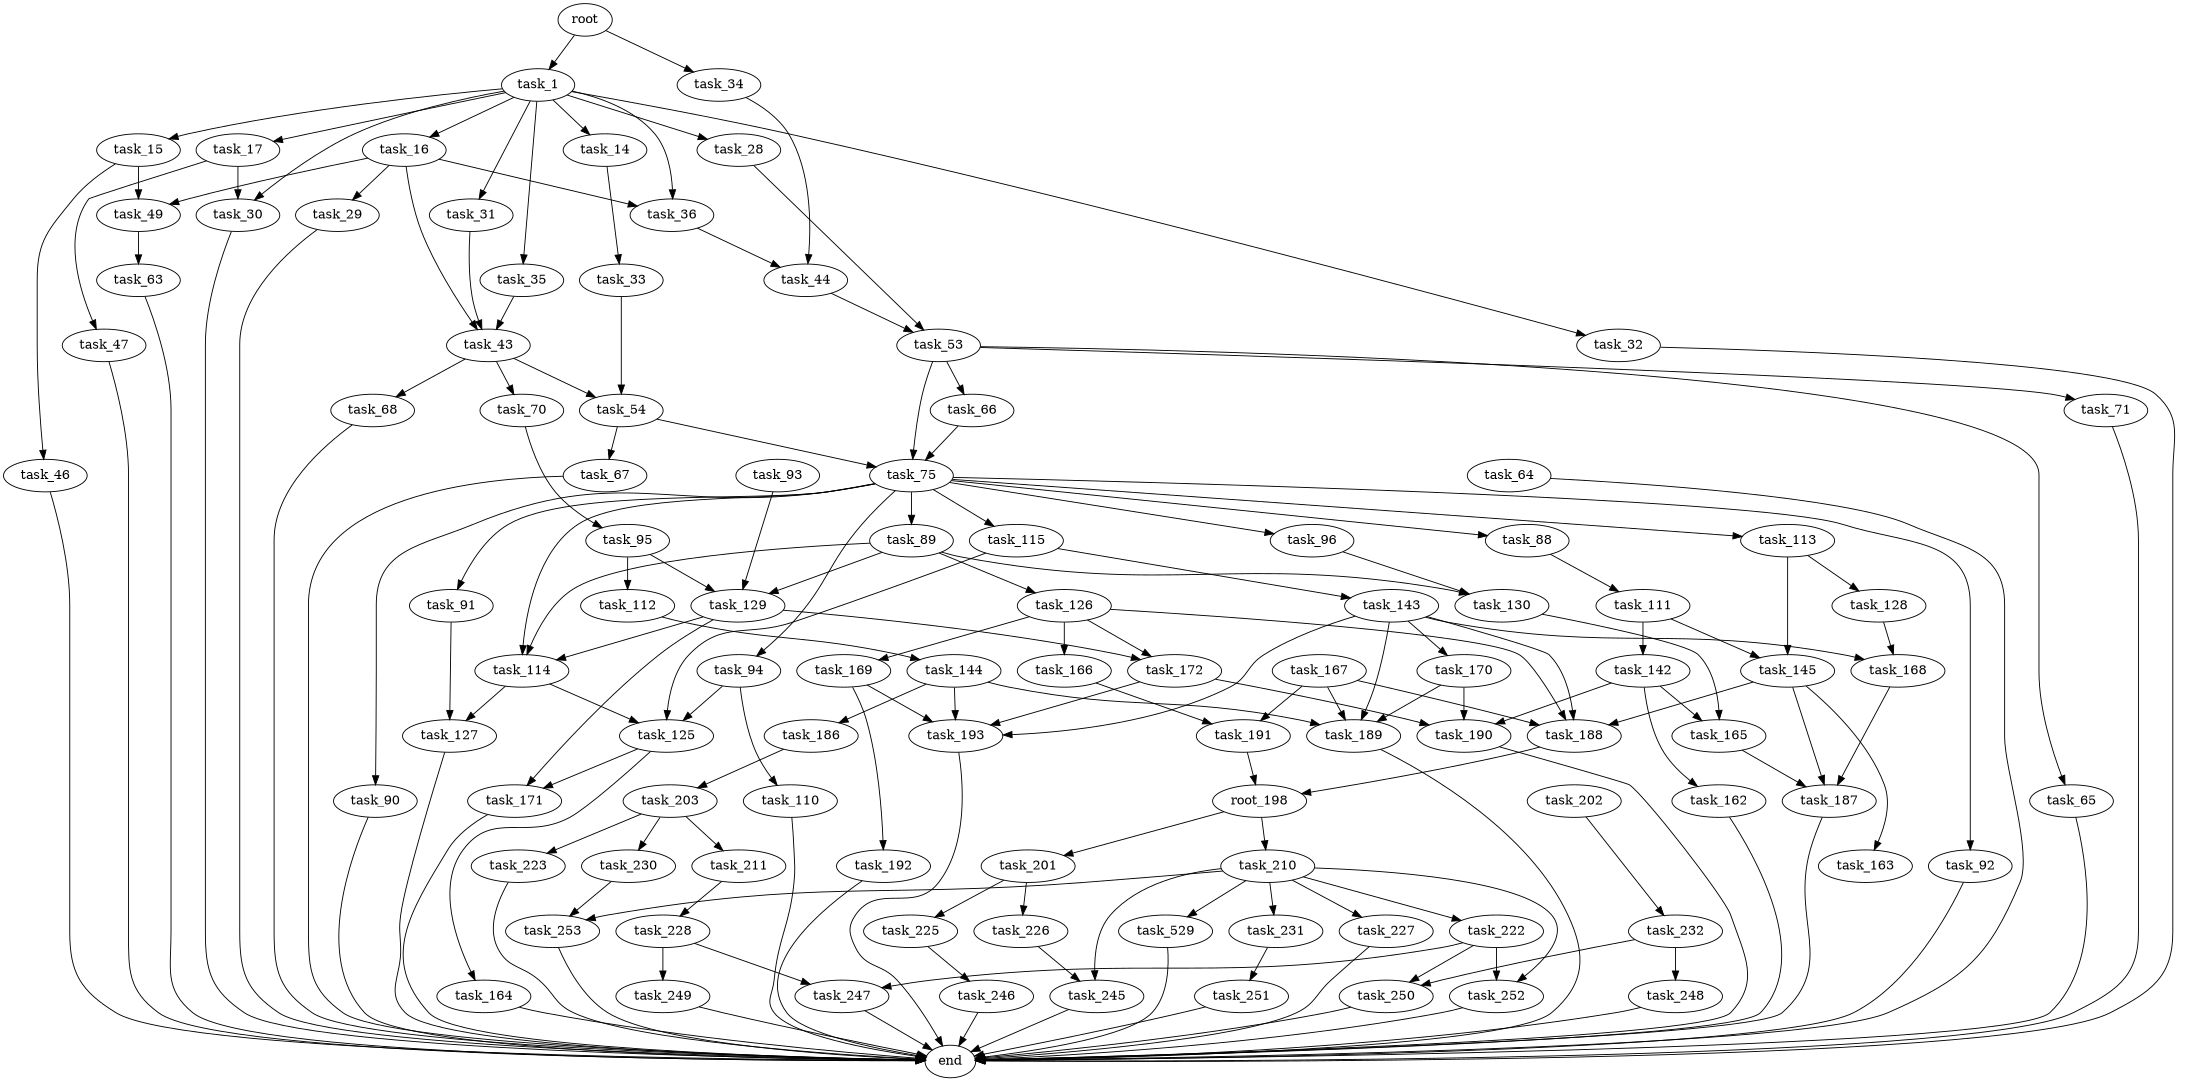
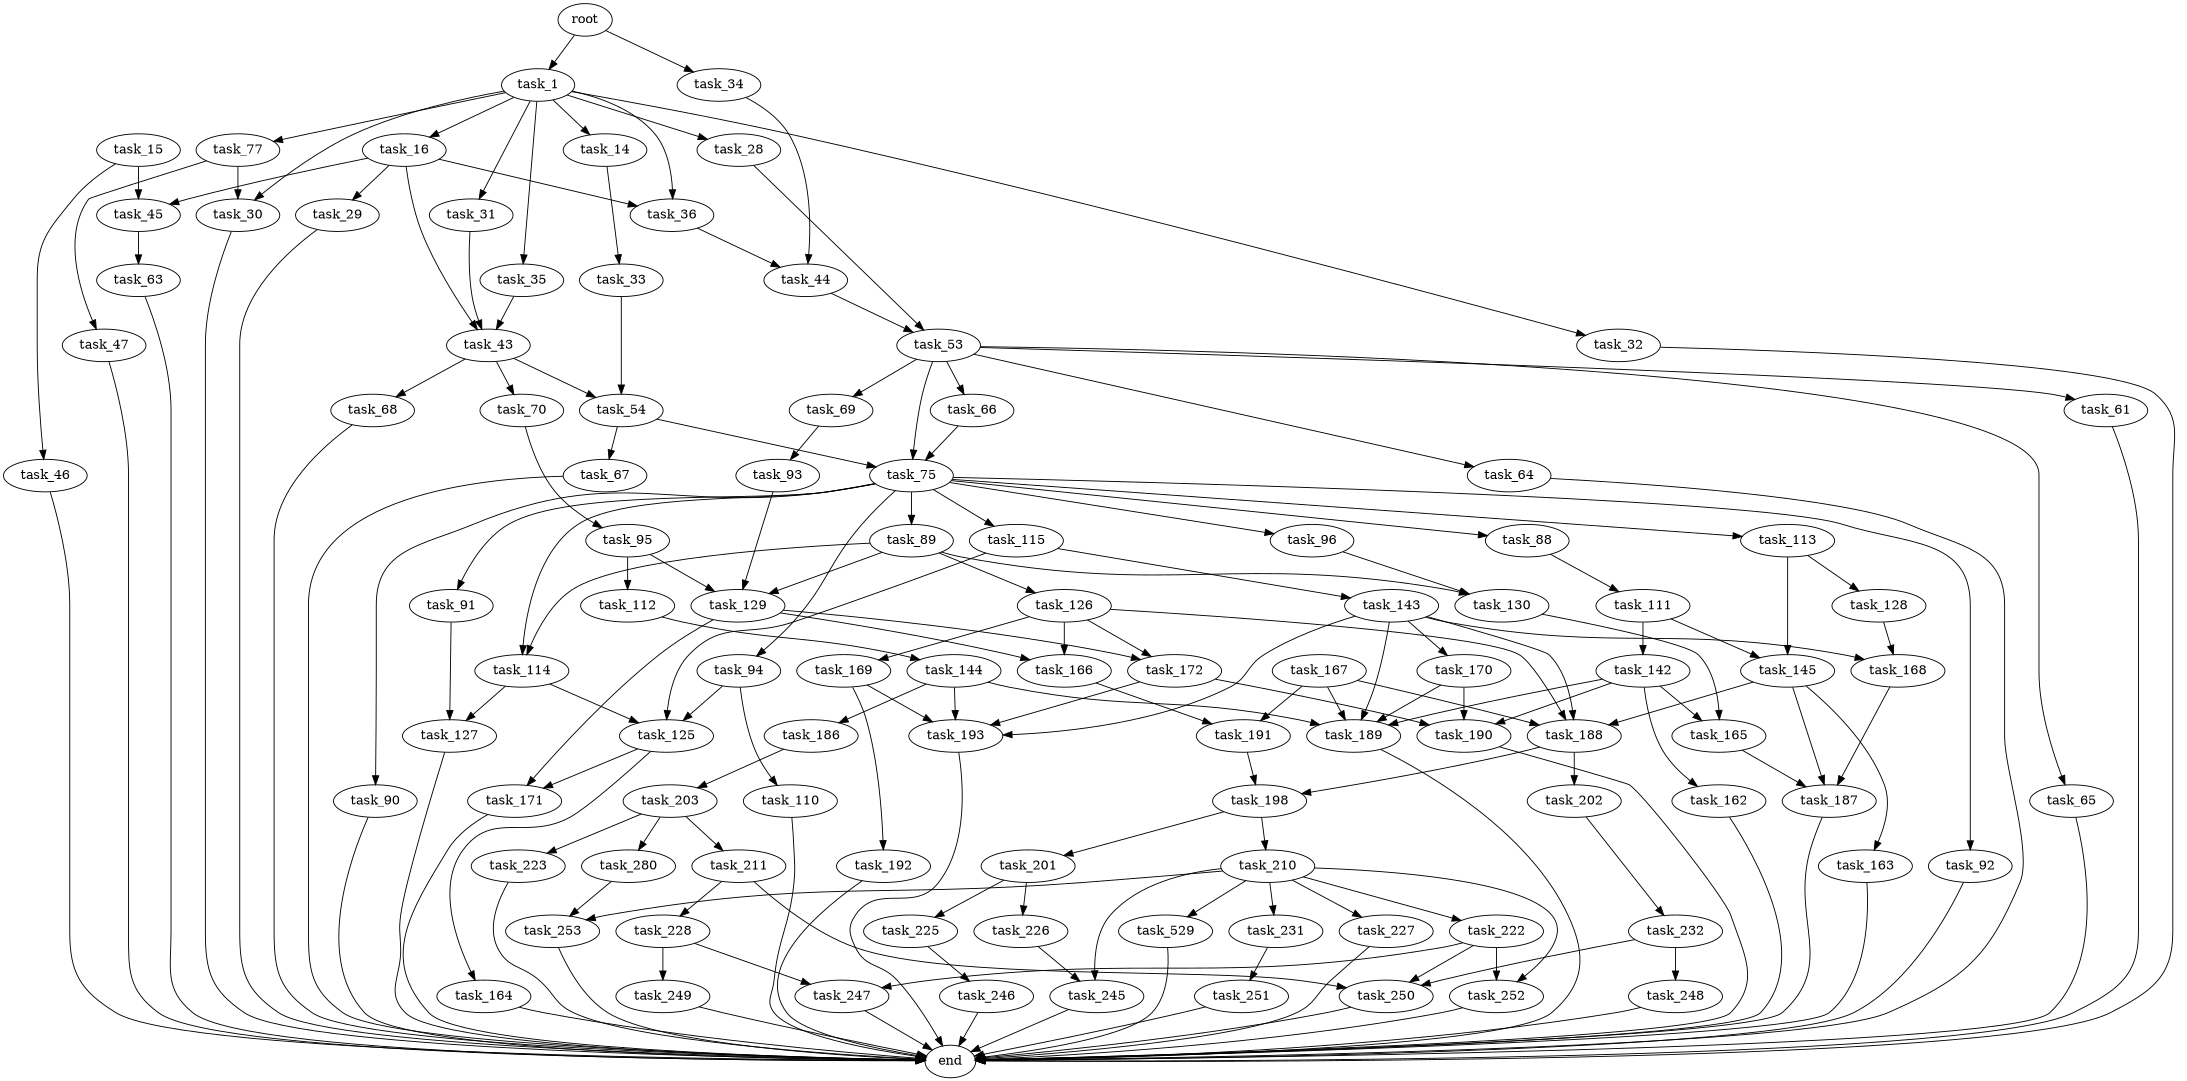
edge "task_1" -> "task_15": removed
node "task_17": label "task_17" -> "task_77"
node "task_49": label "task_49" -> "task_45"
edge "task_53" -> "task_64": added
node "task_69": added
node "task_71": label "task_71" -> "task_61"
edge "task_129" -> "task_114": now "task_129" -> "task_166"
edge "task_142" -> "task_189": added
edge "task_188" -> "task_202": added
node "root_198": label "root_198" -> "task_198"
node "task_230": label "task_230" -> "task_280"
edge "task_211" -> "task_250": added
edge "task_163" -> "end": added
